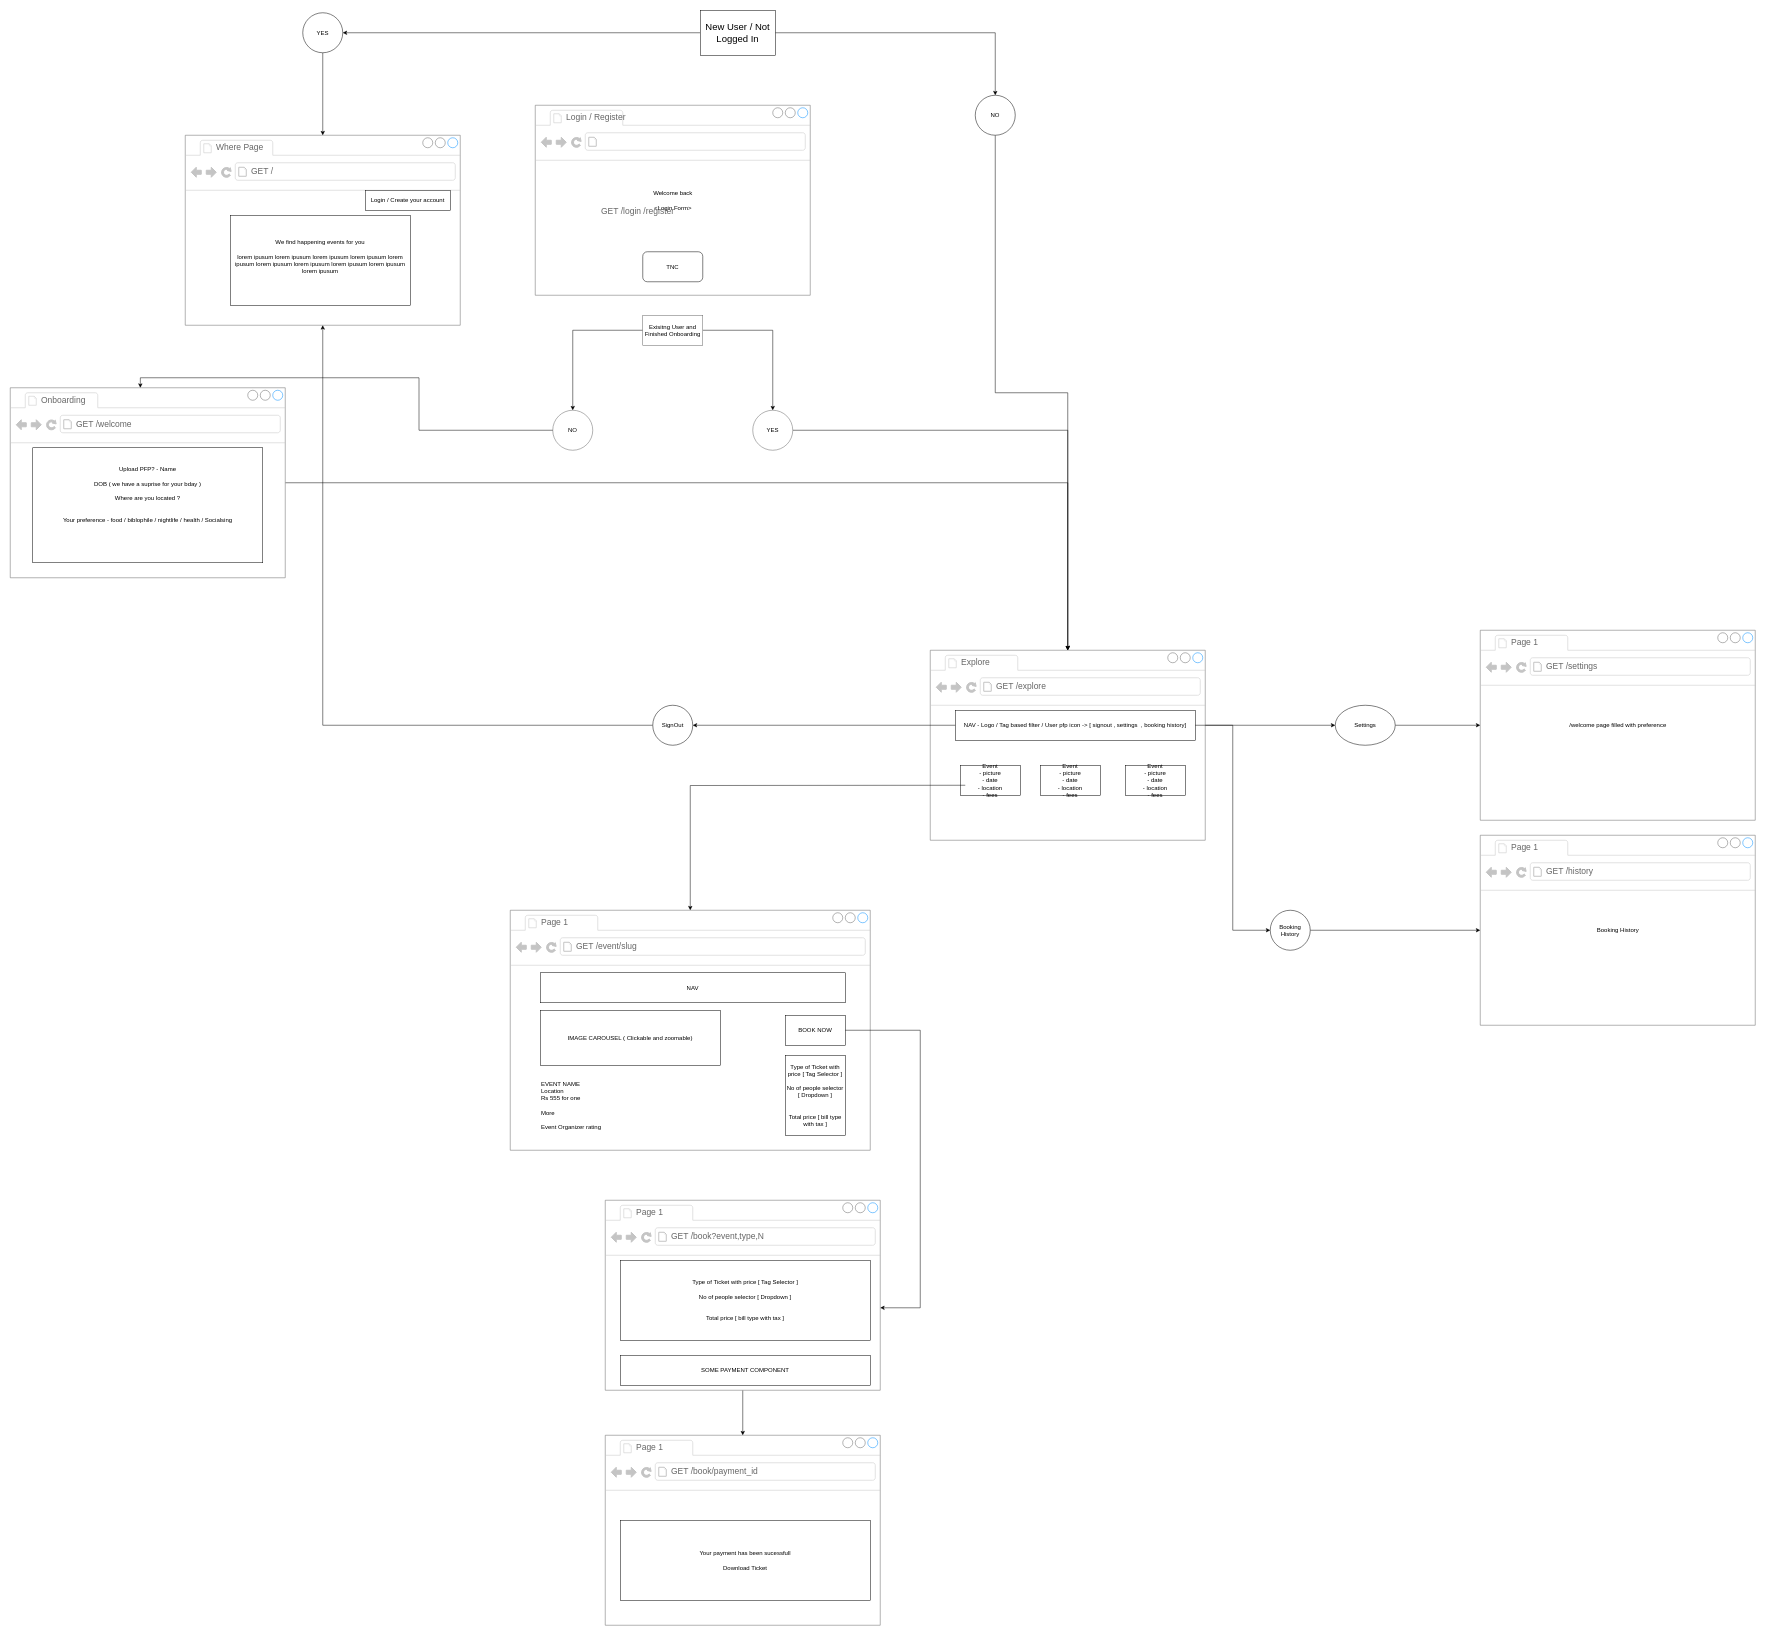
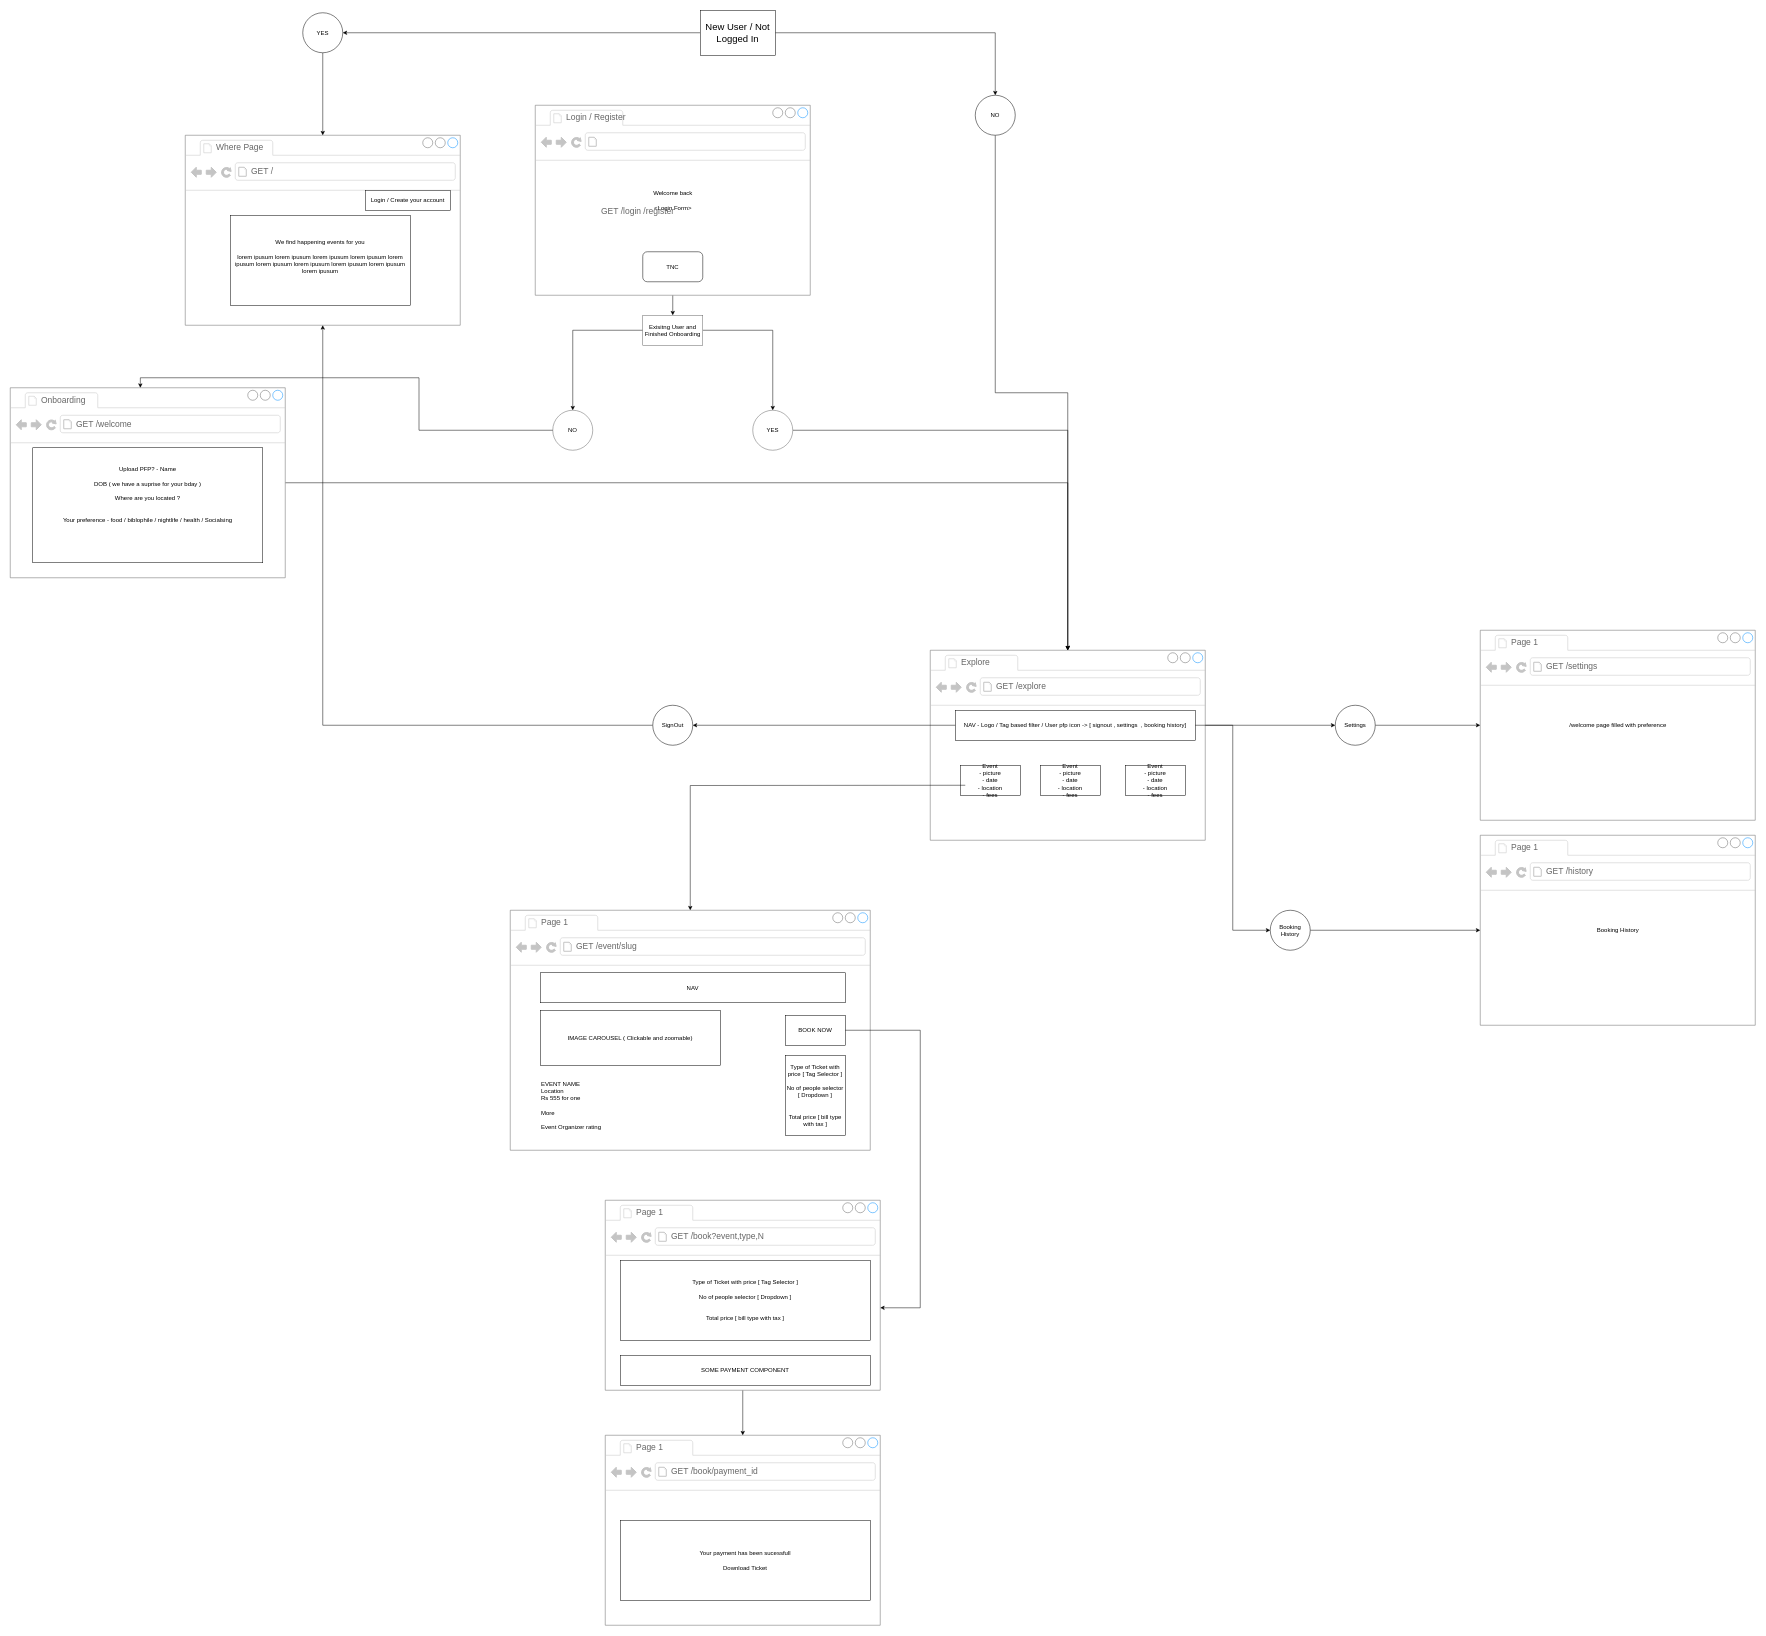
edge "Welcome back <Login Form>" -> "Exisitng User and Finished Onboarding": added
node "Settings": size 60x40 -> 40x40
